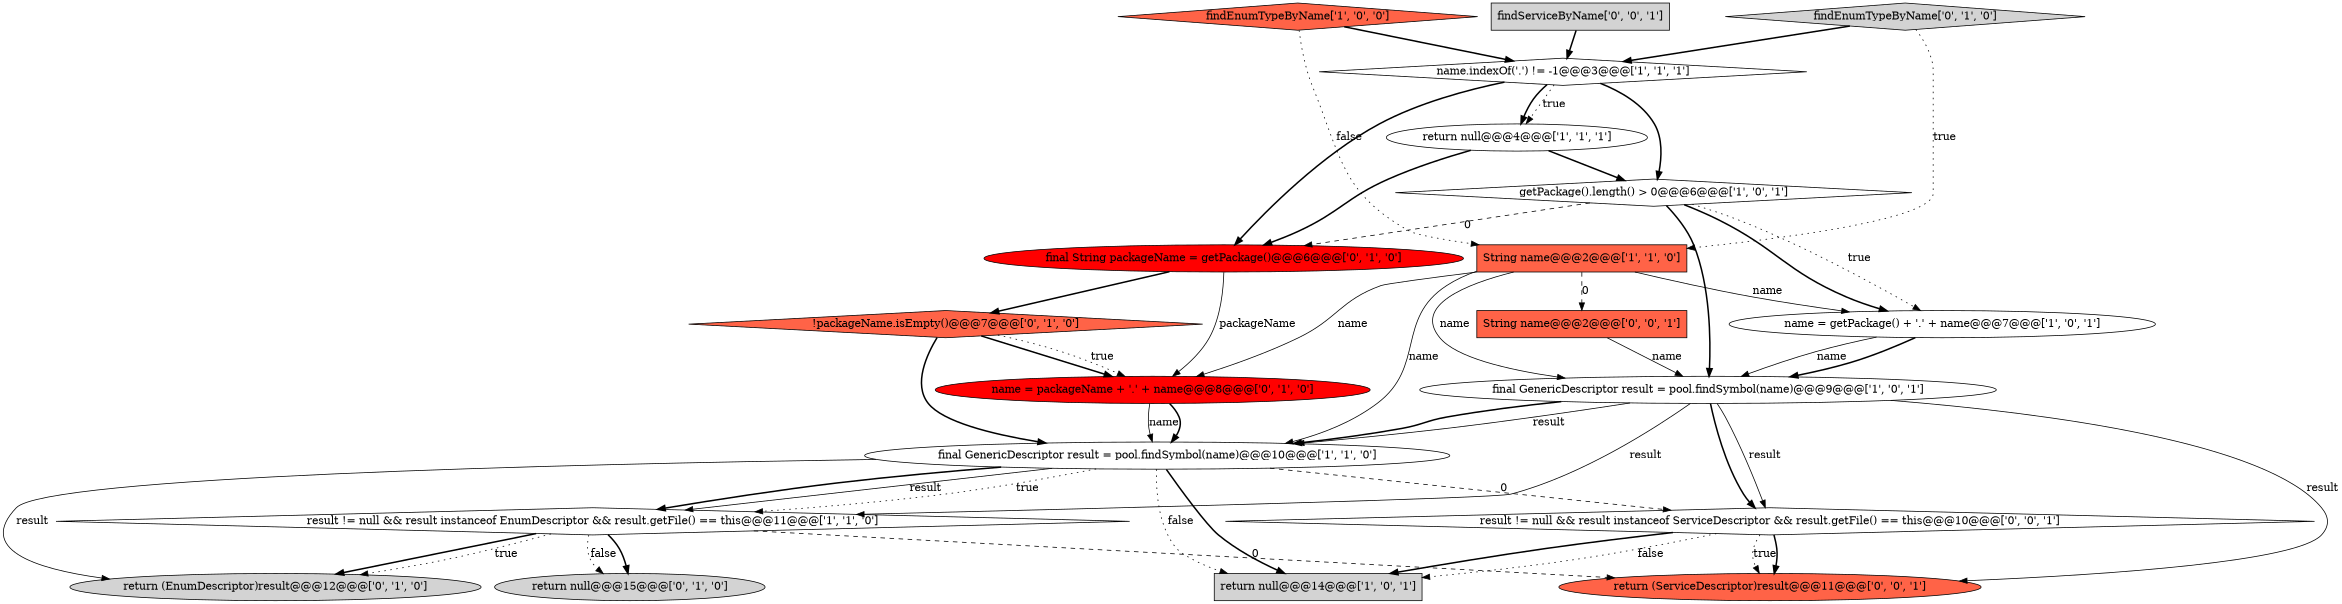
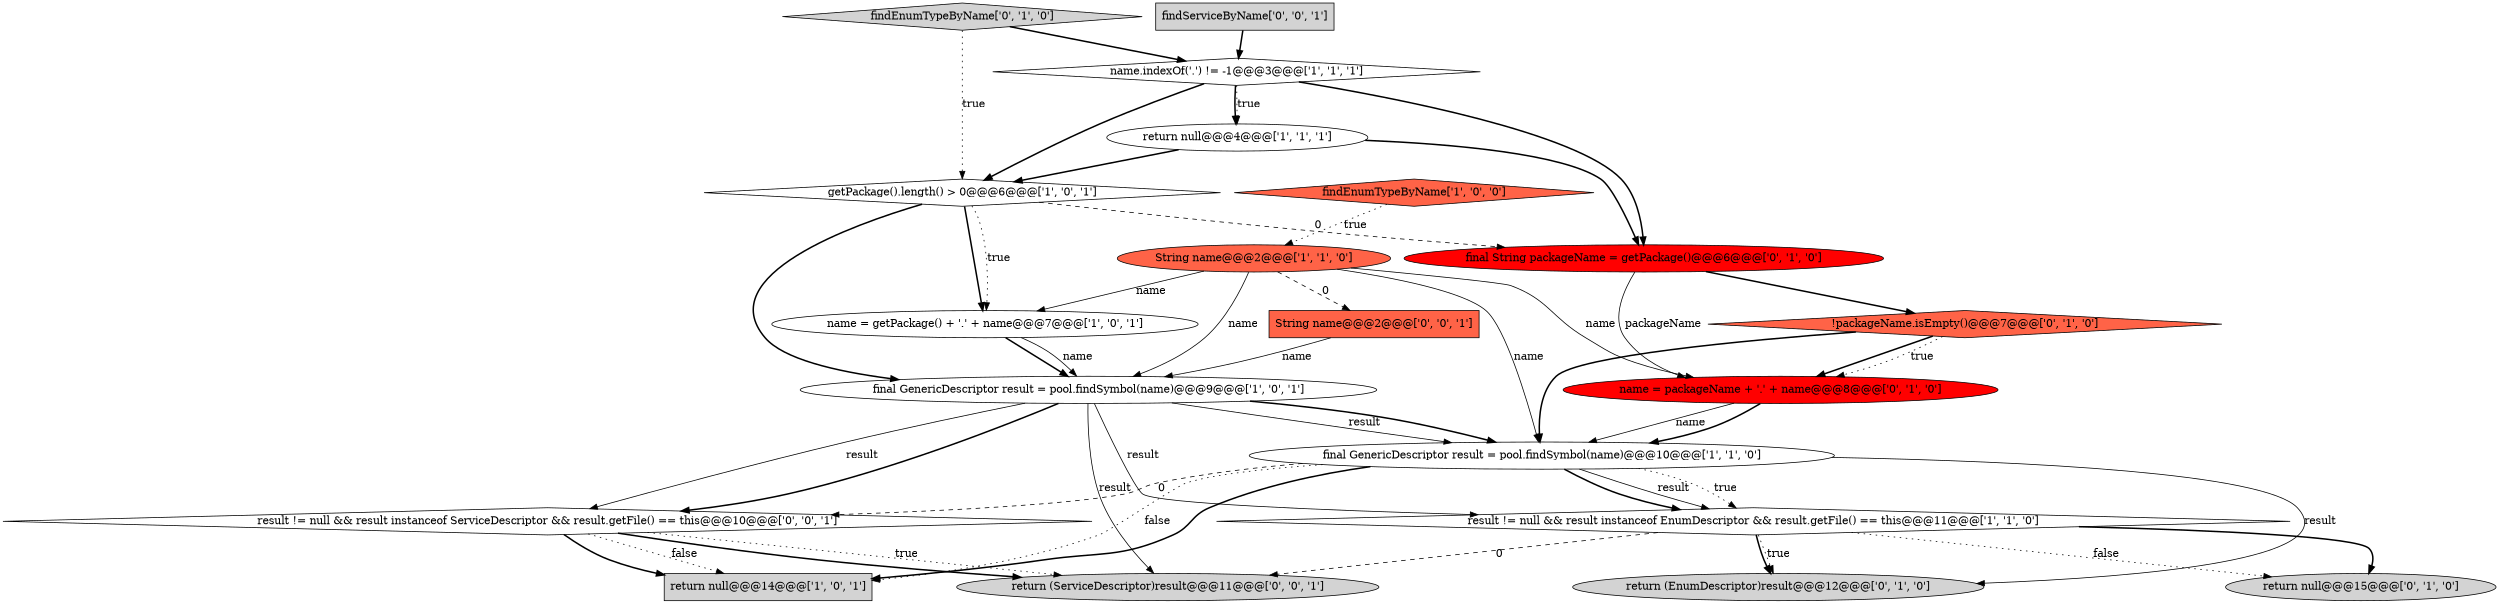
edge "findEnumTypeByName['1', '0', '0']" -> "name.indexOf('.') != -1@@@3@@@['1', '1', '1']": removed
edge "findEnumTypeByName['1', '0', '0']" -> "String name@@@2@@@['1', '1', '0']": label "false" -> "true"
edge "findEnumTypeByName['0', '1', '0']" -> "String name@@@2@@@['1', '1', '0']": now "findEnumTypeByName['0', '1', '0']" -> "getPackage().length() > 0@@@6@@@['1', '0', '1']"
node "String name@@@2@@@['1', '1', '0']": shape box -> ellipse
node "return (ServiceDescriptor)result@@@11@@@['0', '0', '1']": fillcolor tomato -> lightgray
